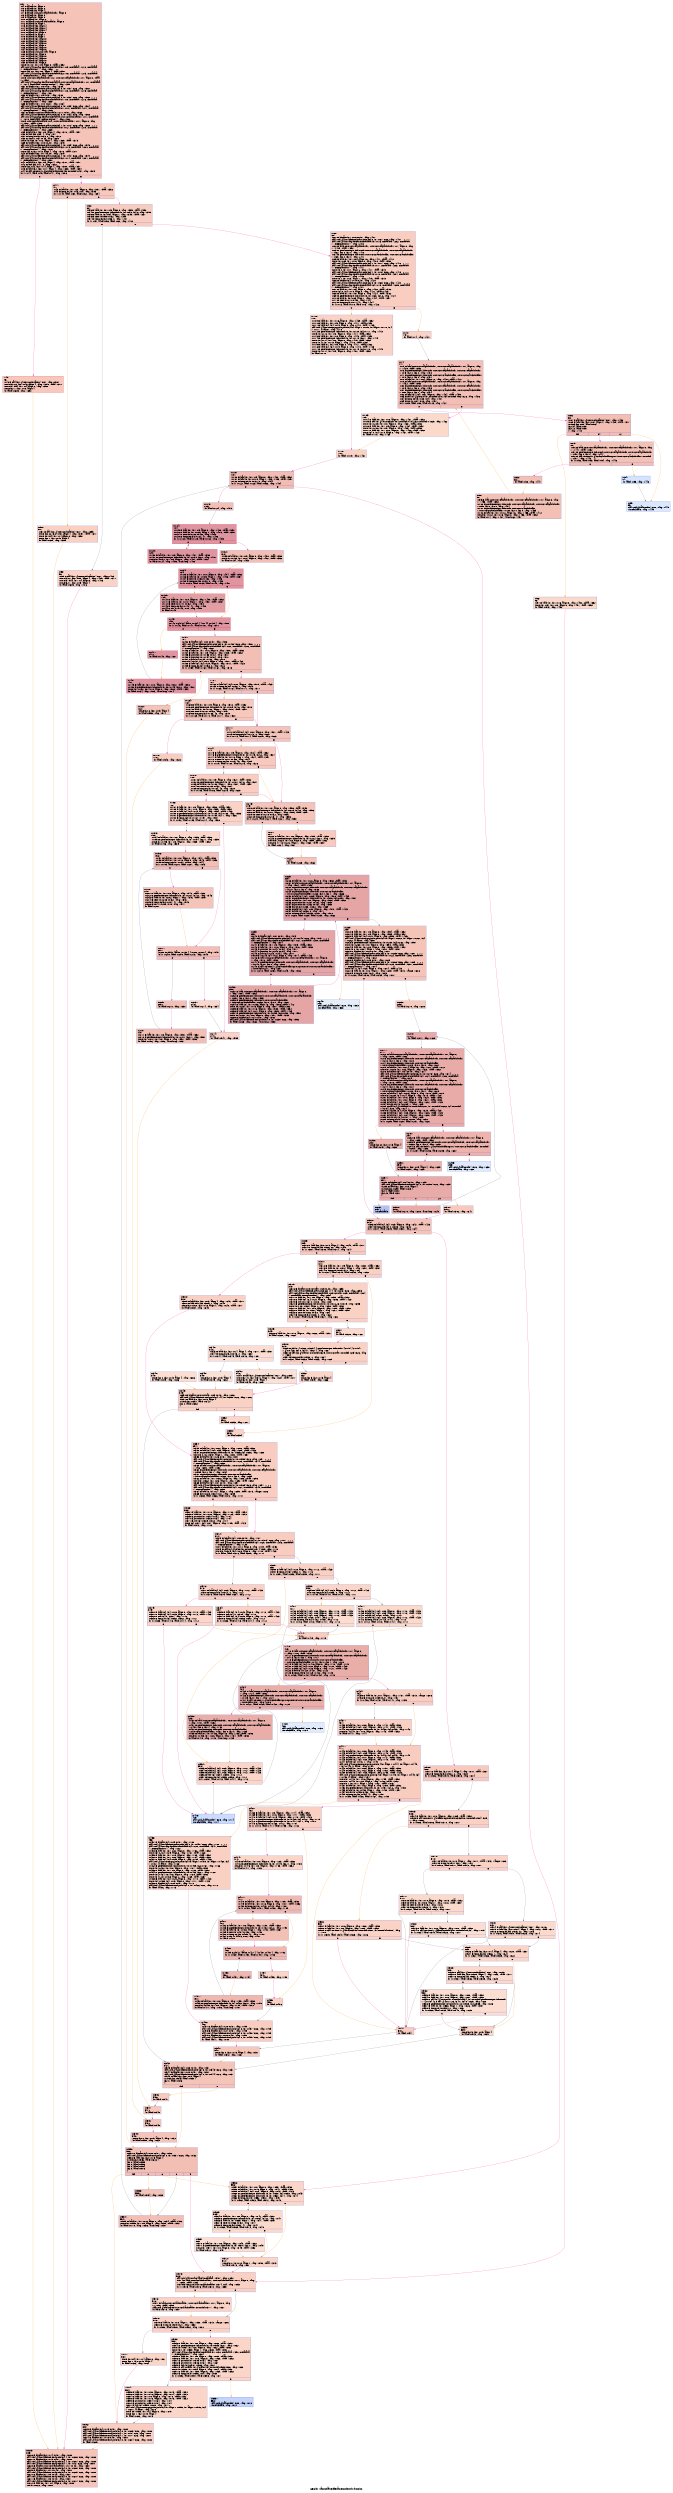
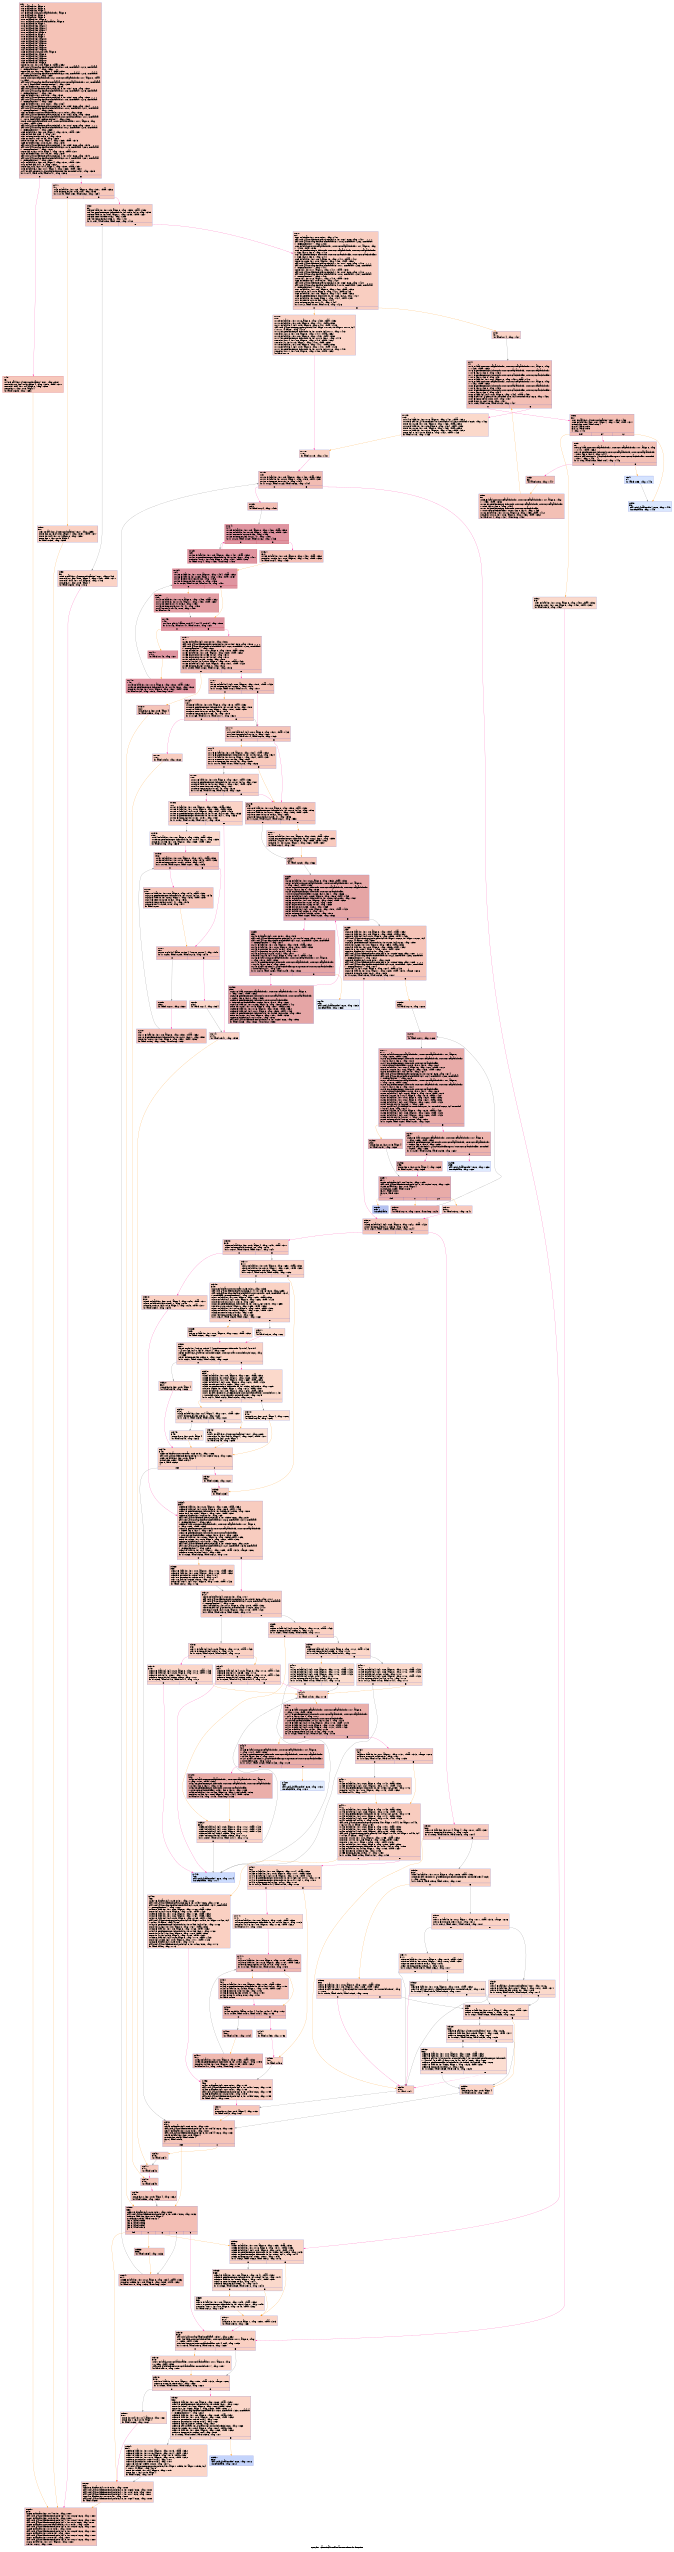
node "%333:": added
